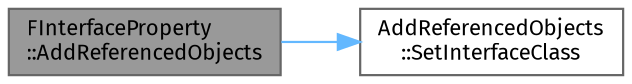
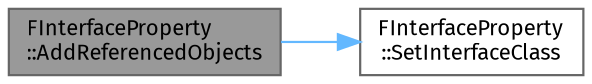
node "AddReferencedObjects ::SetInterfaceClass": label "AddReferencedObjects ::SetInterfaceClass" -> "FInterfaceProperty ::SetInterfaceClass"
